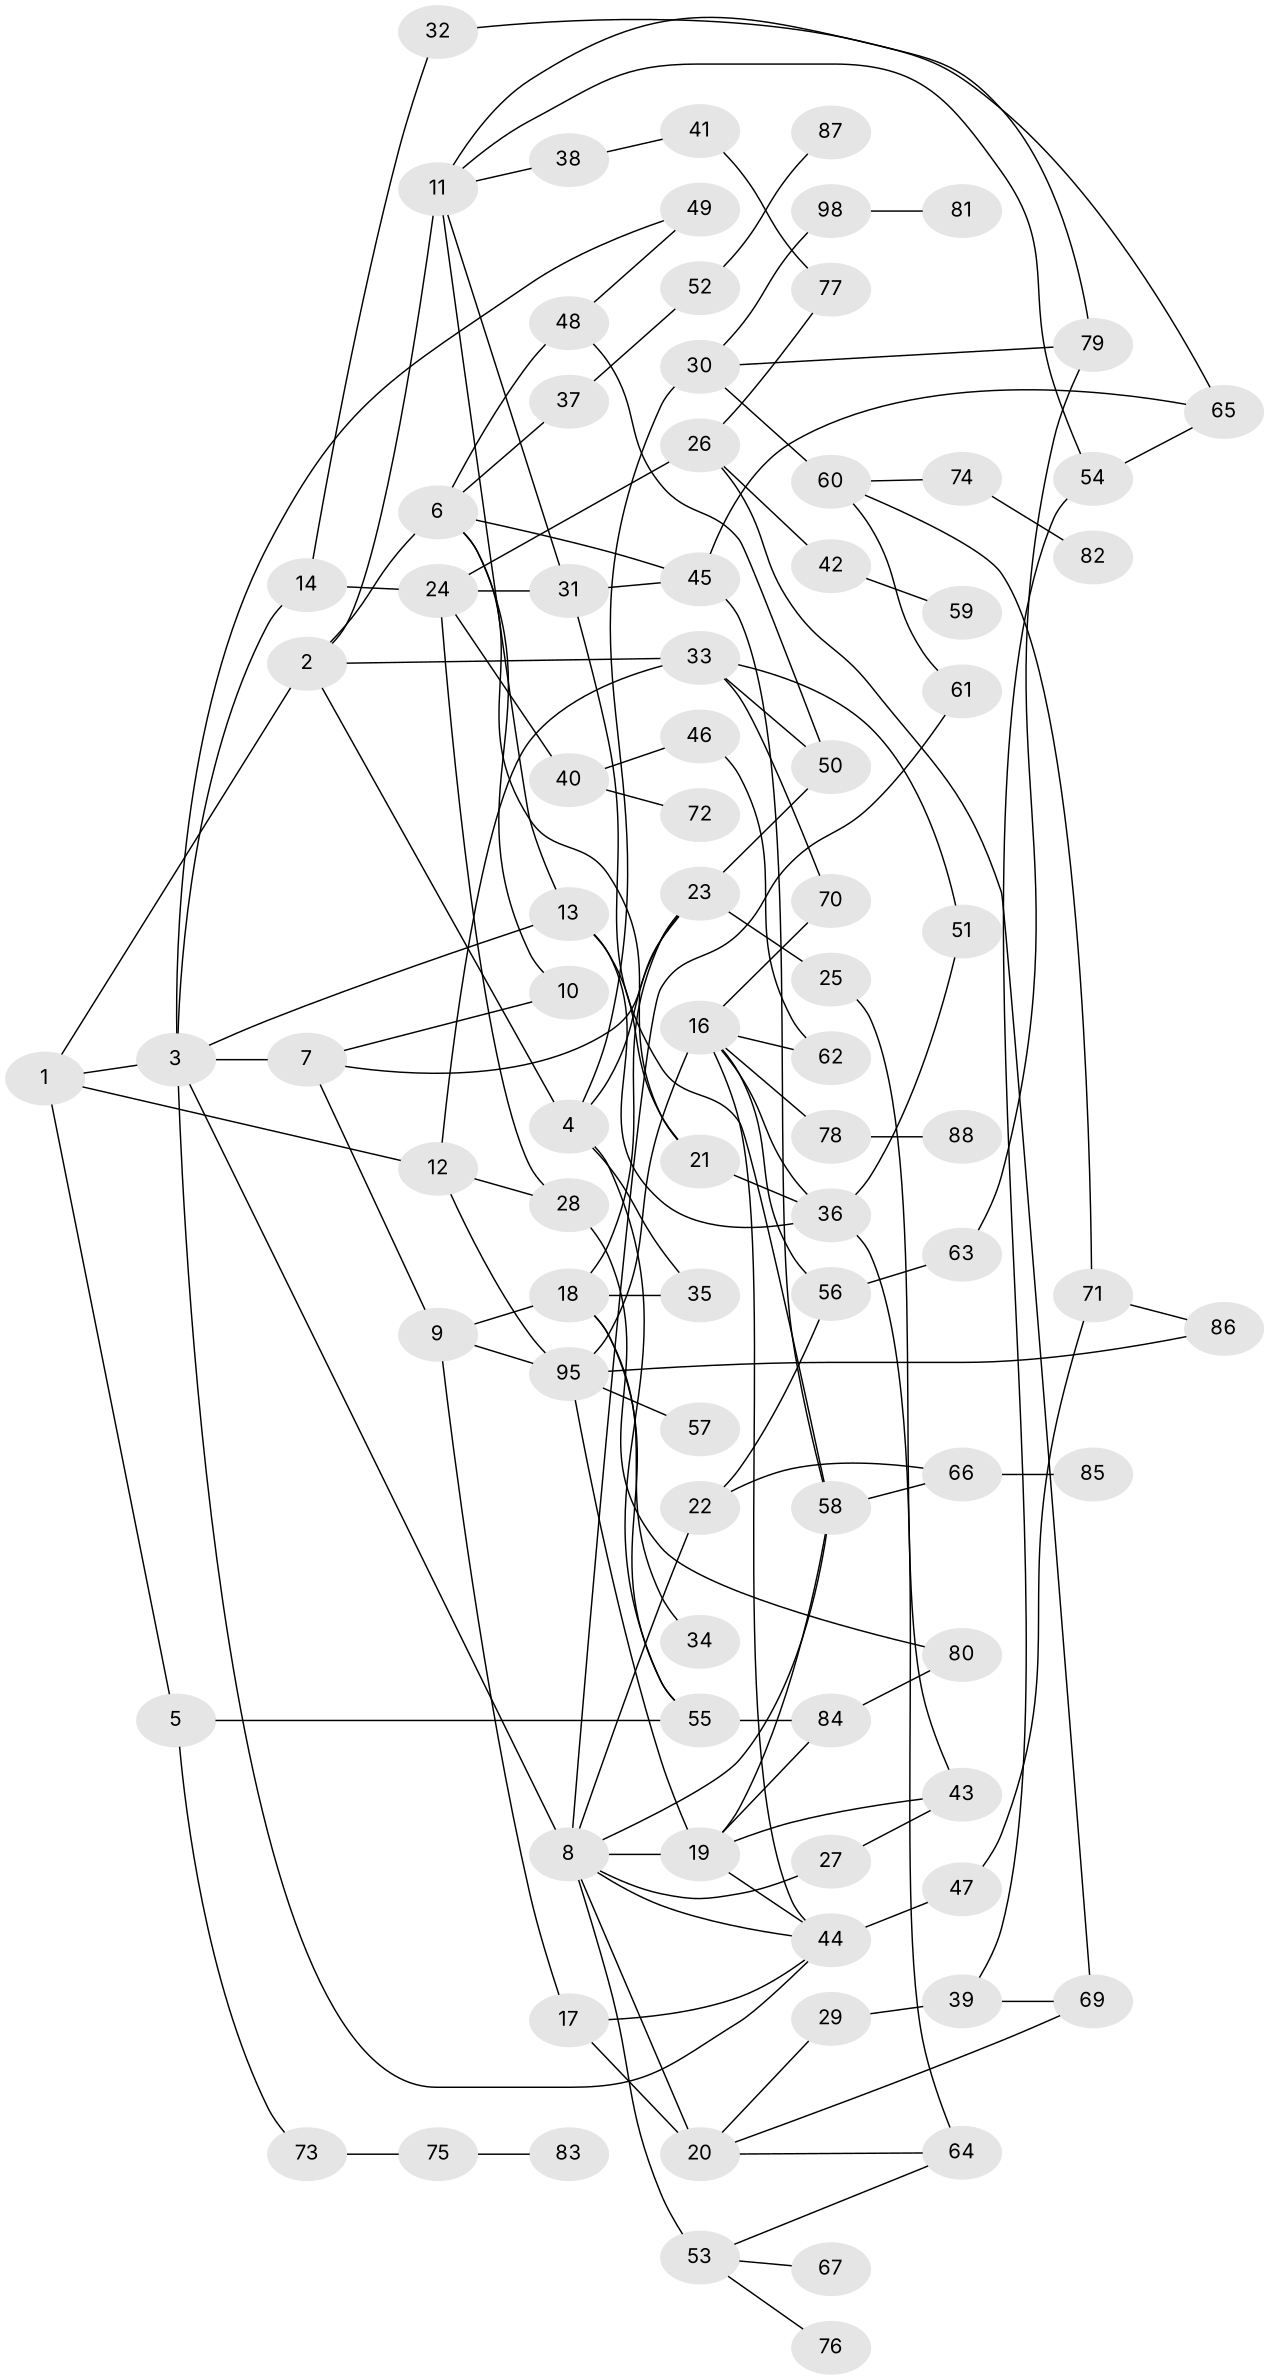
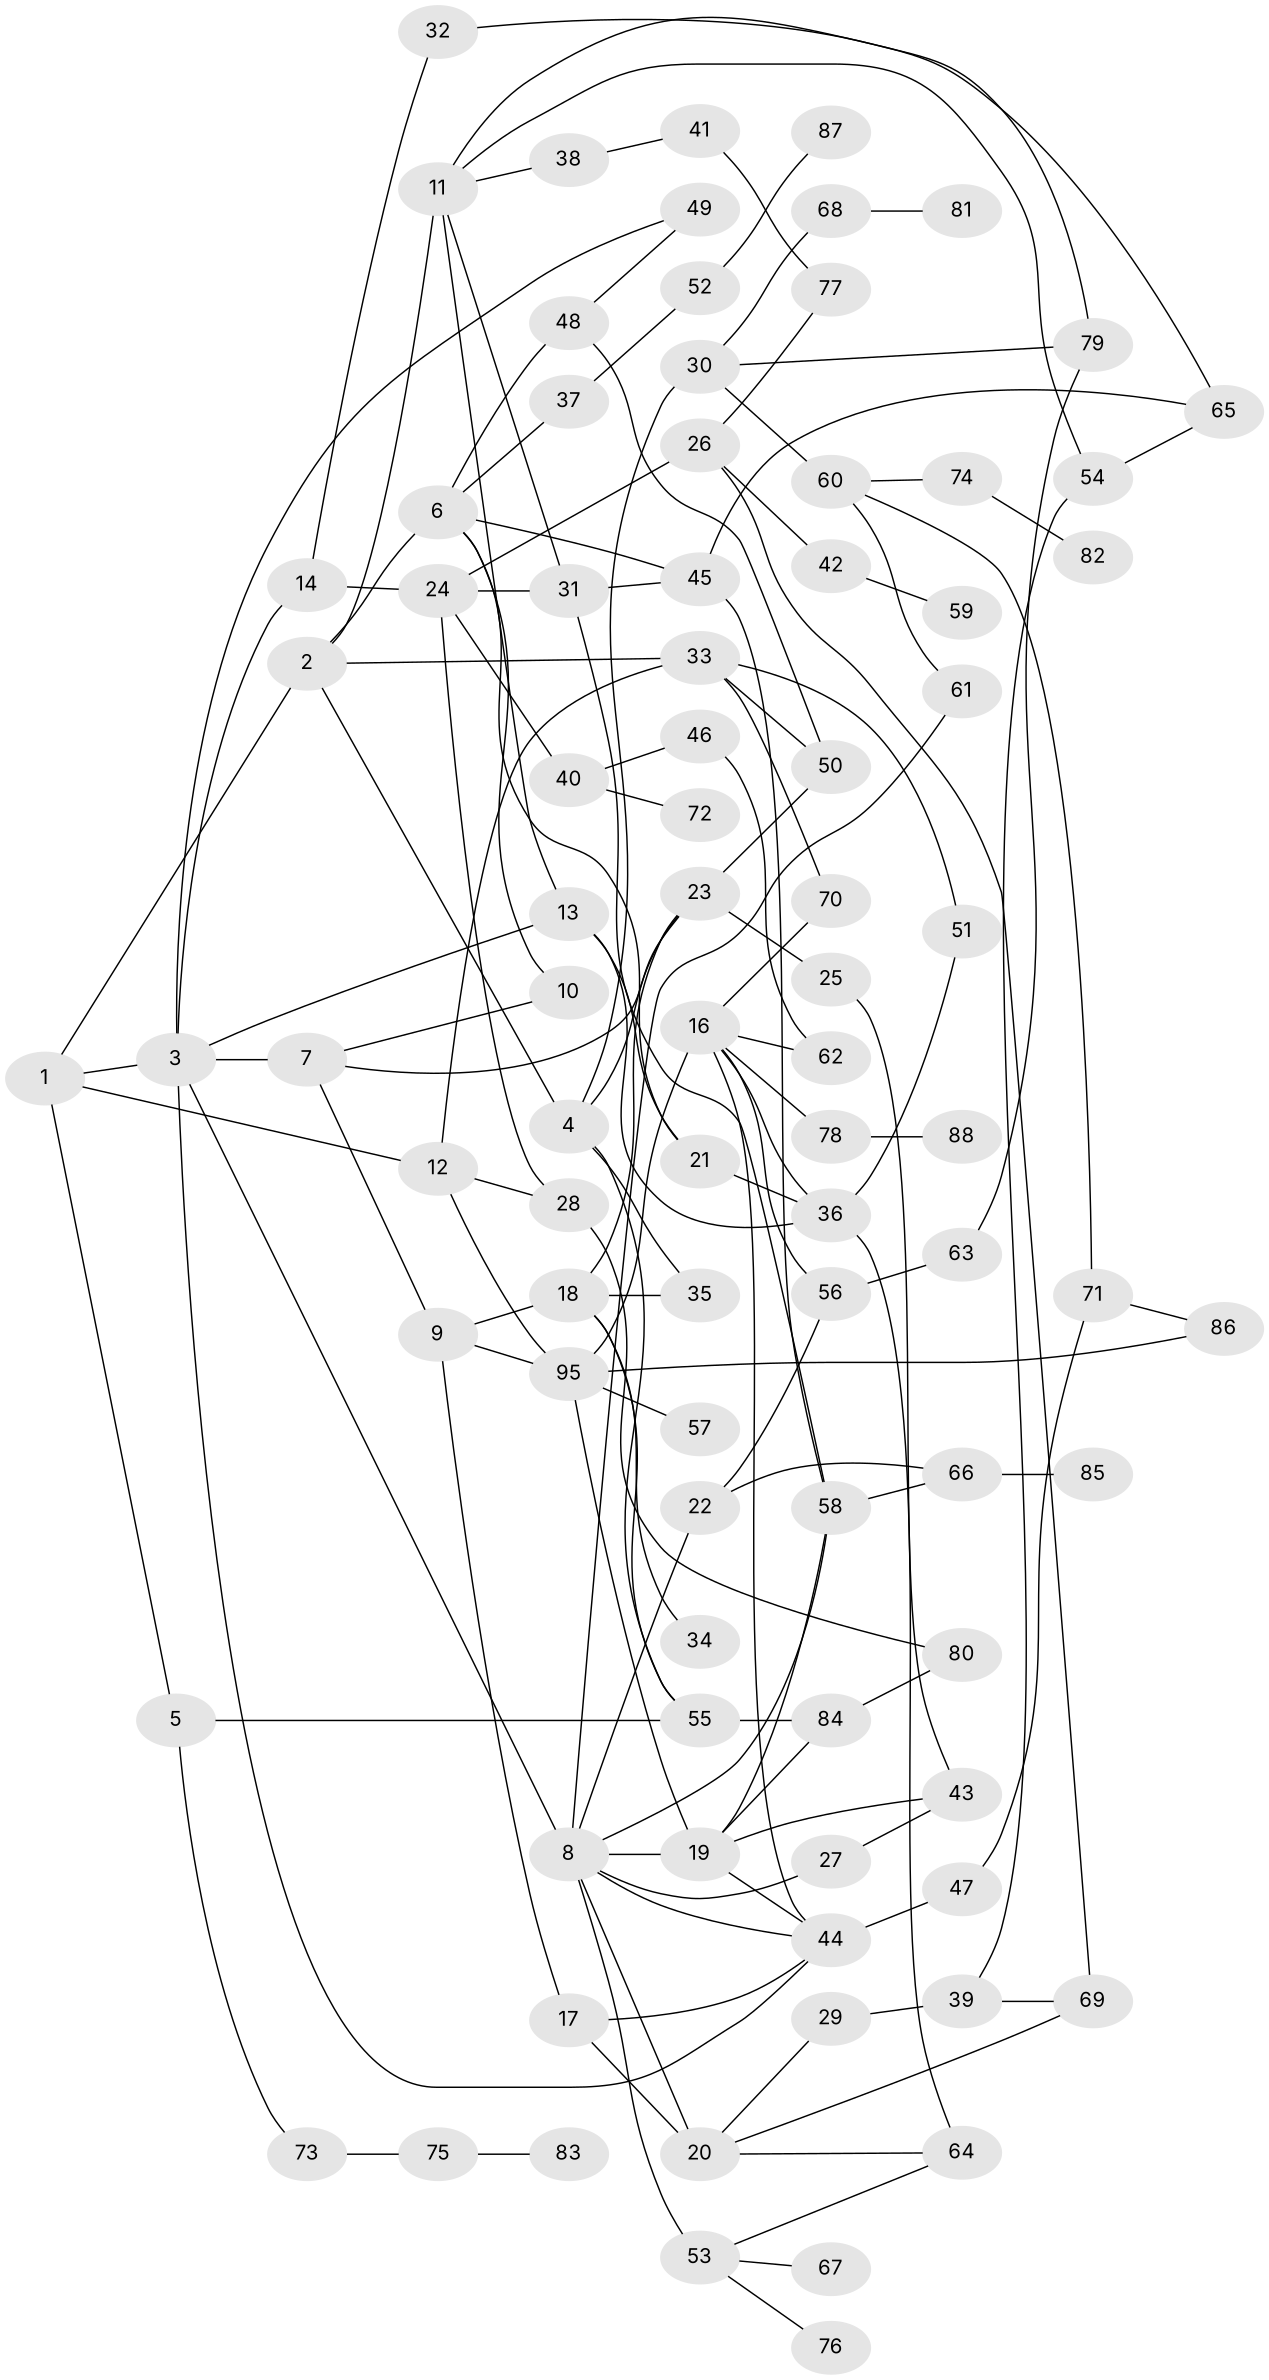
node "98": label "98" -> "68"
